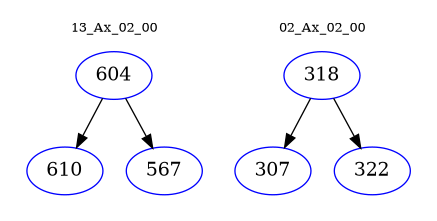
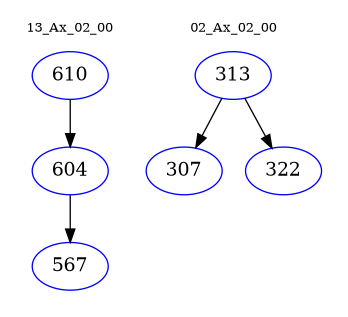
node "318": label "318" -> "313"
edge "604" -> "610": reversed
